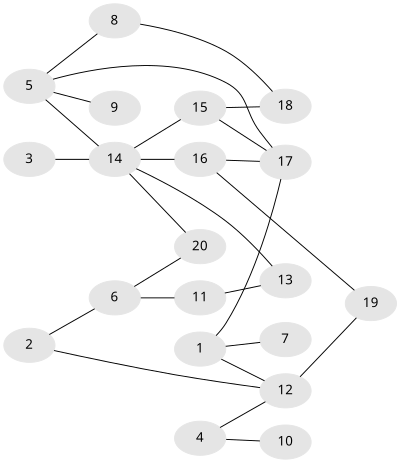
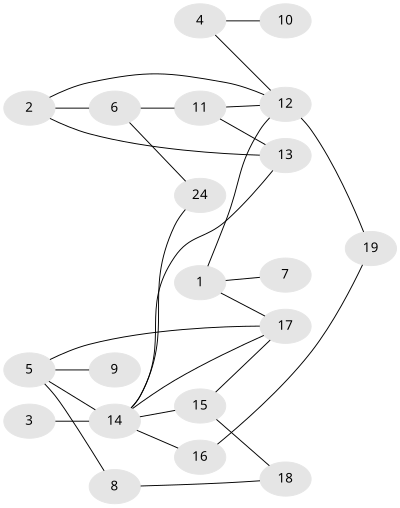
edge "12" -- "11": added
edge "2" -- "13": added
edge "16" -- "17": now "14" -- "17"
node "20": label "20" -> "24"
